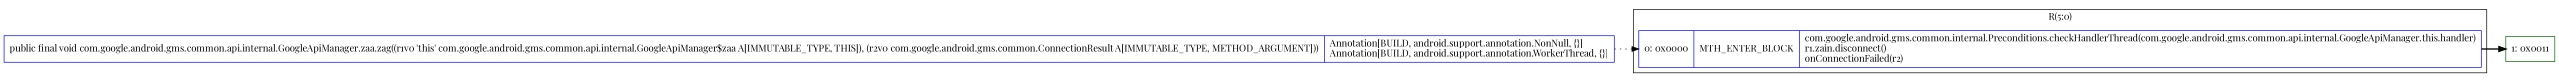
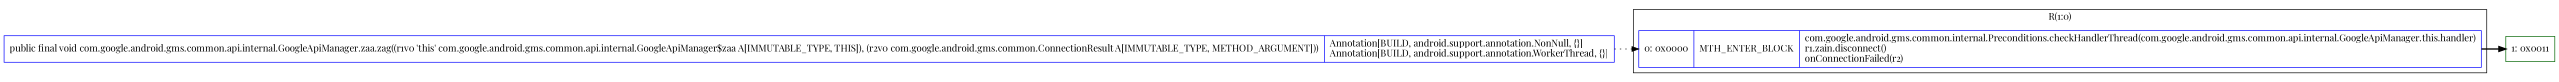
cluster "R(5:0)": label "R(5:0)" -> "R(1:0)"
